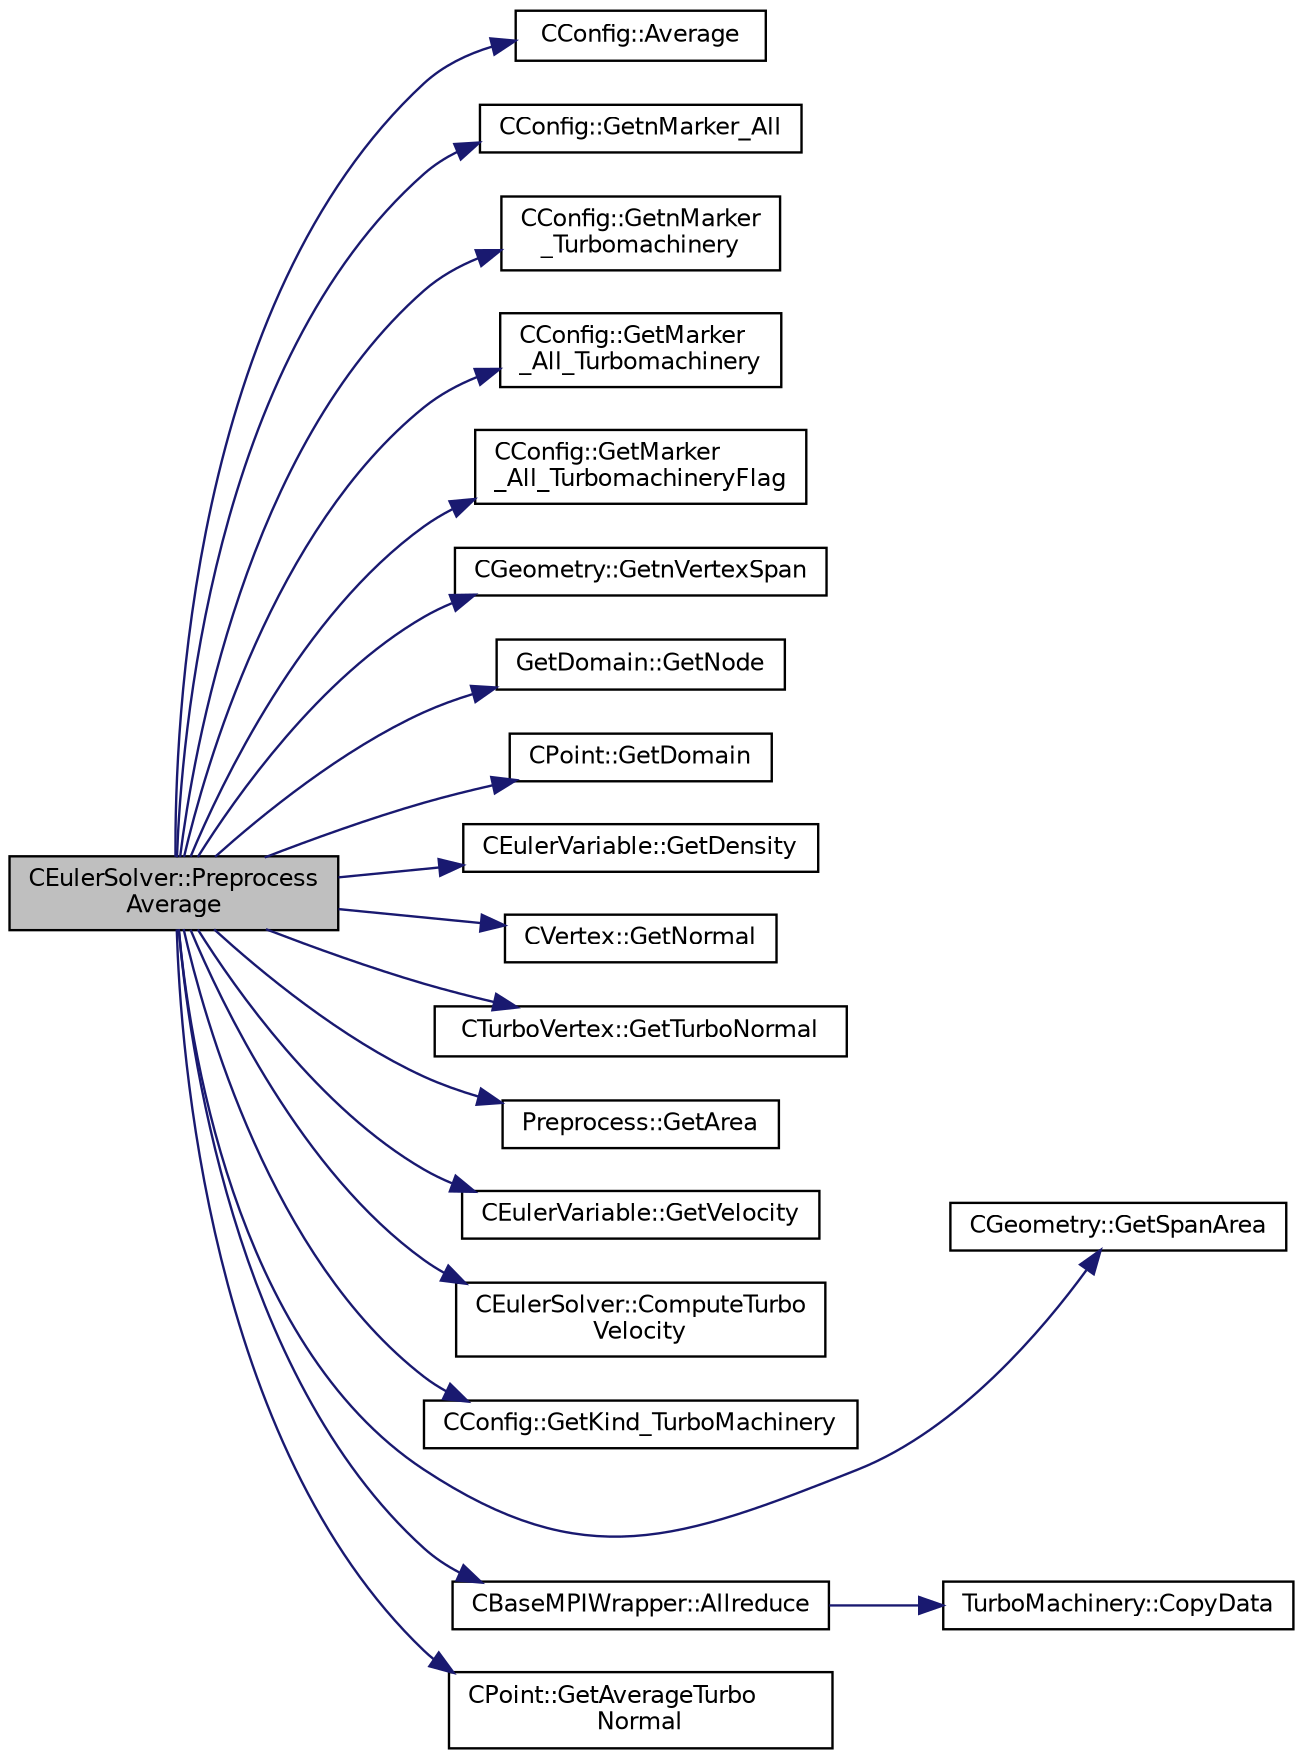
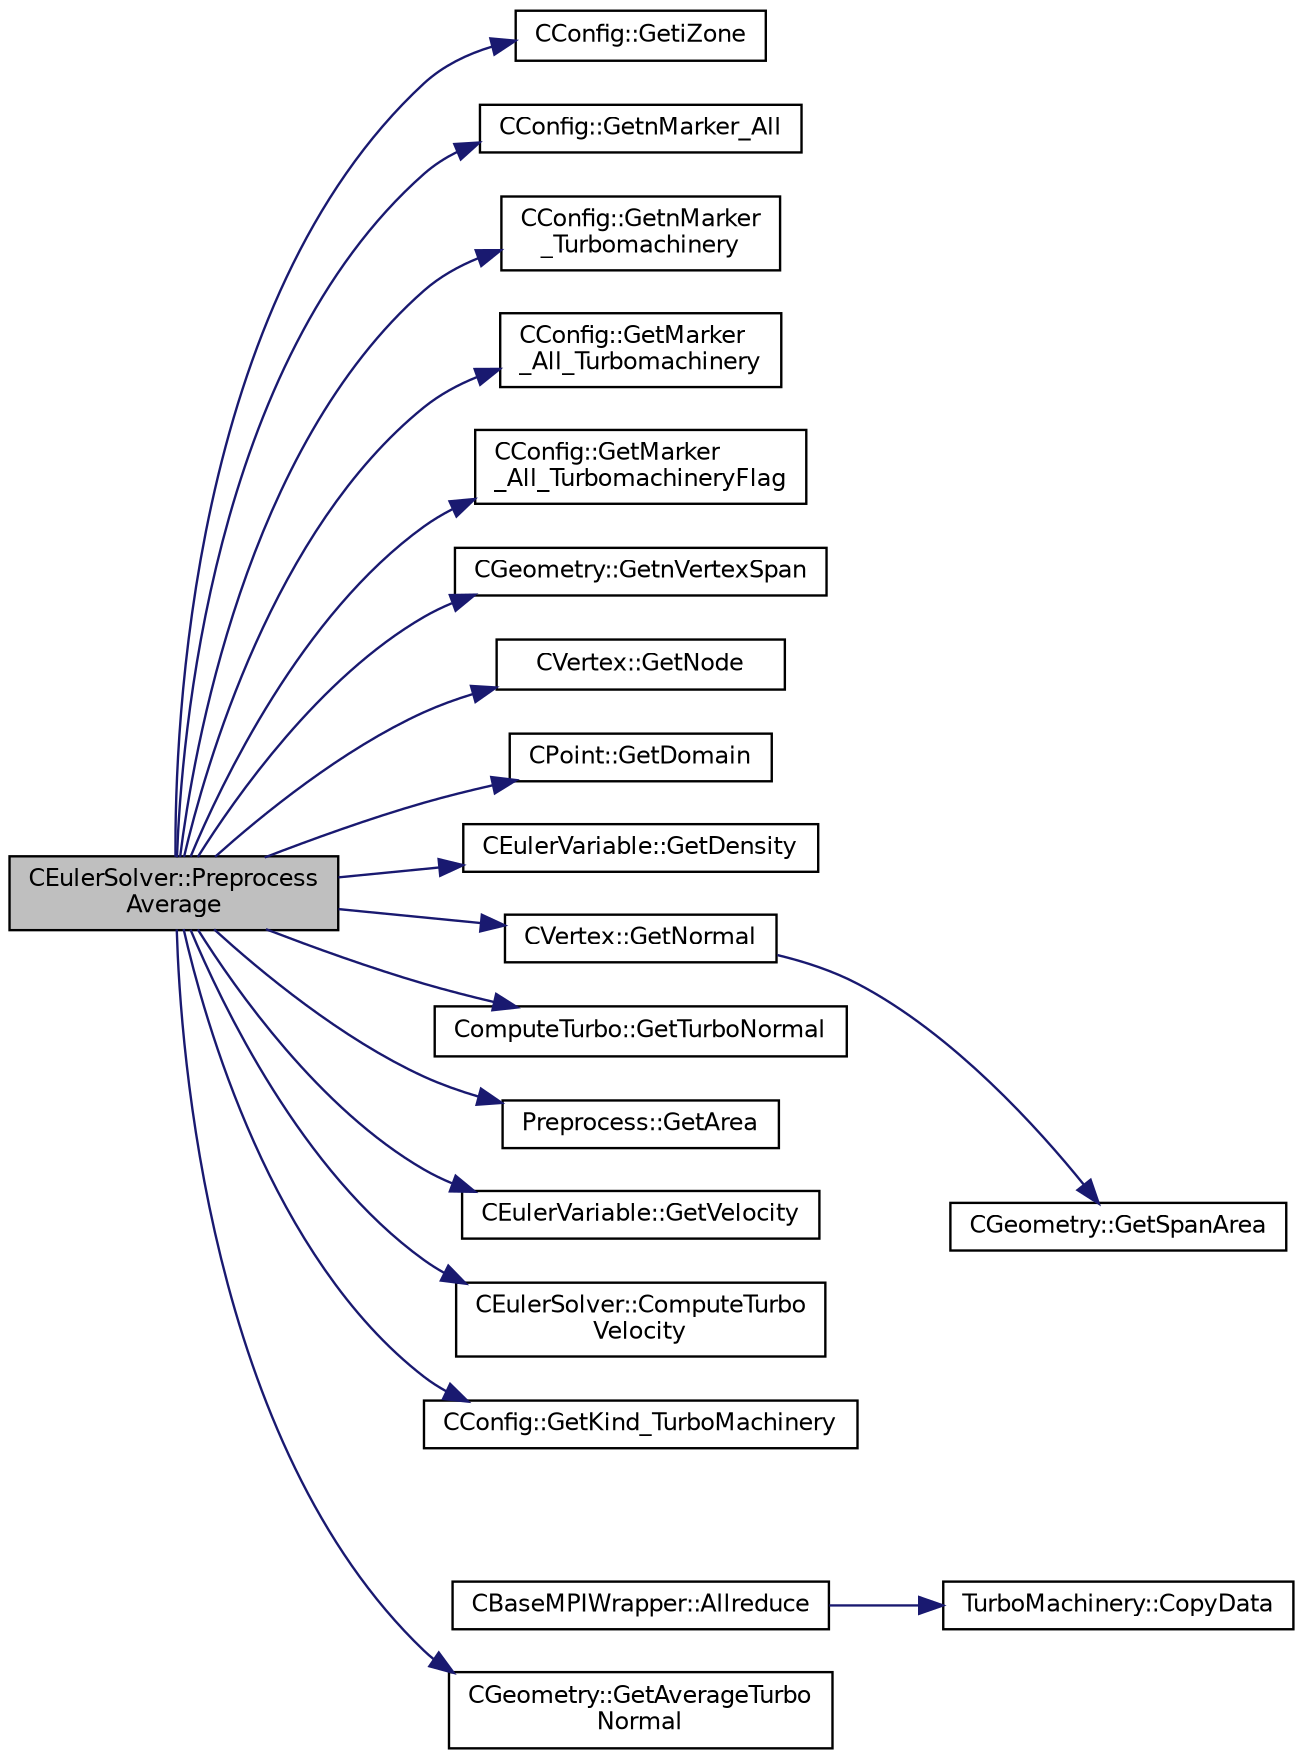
node "CConfig::Average": label "CConfig::Average" -> "CConfig::GetiZone"
node "GetDomain::GetNode": label "GetDomain::GetNode" -> "CVertex::GetNode"
node "CTurboVertex::GetTurboNormal": label "CTurboVertex::GetTurboNormal" -> "ComputeTurbo::GetTurboNormal"
edge "CEulerSolver::Preprocess Average" -> "CBaseMPIWrapper::Allreduce": removed
edge "CEulerSolver::Preprocess Average" -> "CGeometry::GetSpanArea": now "CVertex::GetNormal" -> "CGeometry::GetSpanArea"
node "CPoint::GetAverageTurbo Normal": label "CPoint::GetAverageTurbo Normal" -> "CGeometry::GetAverageTurbo Normal"
